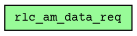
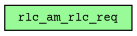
node "rlc_am_data_req": label "rlc_am_data_req" -> "rlc_am_rlc_req"
